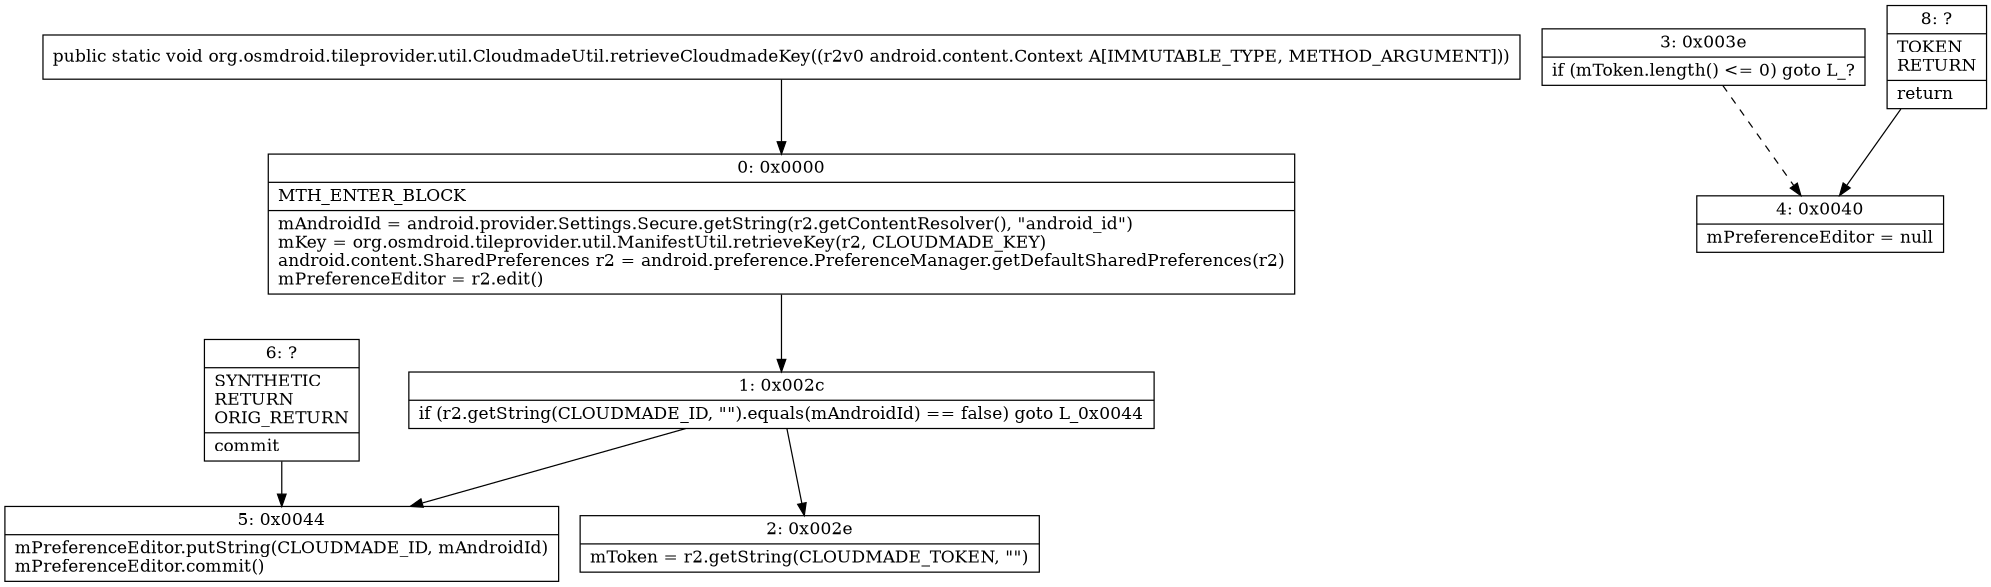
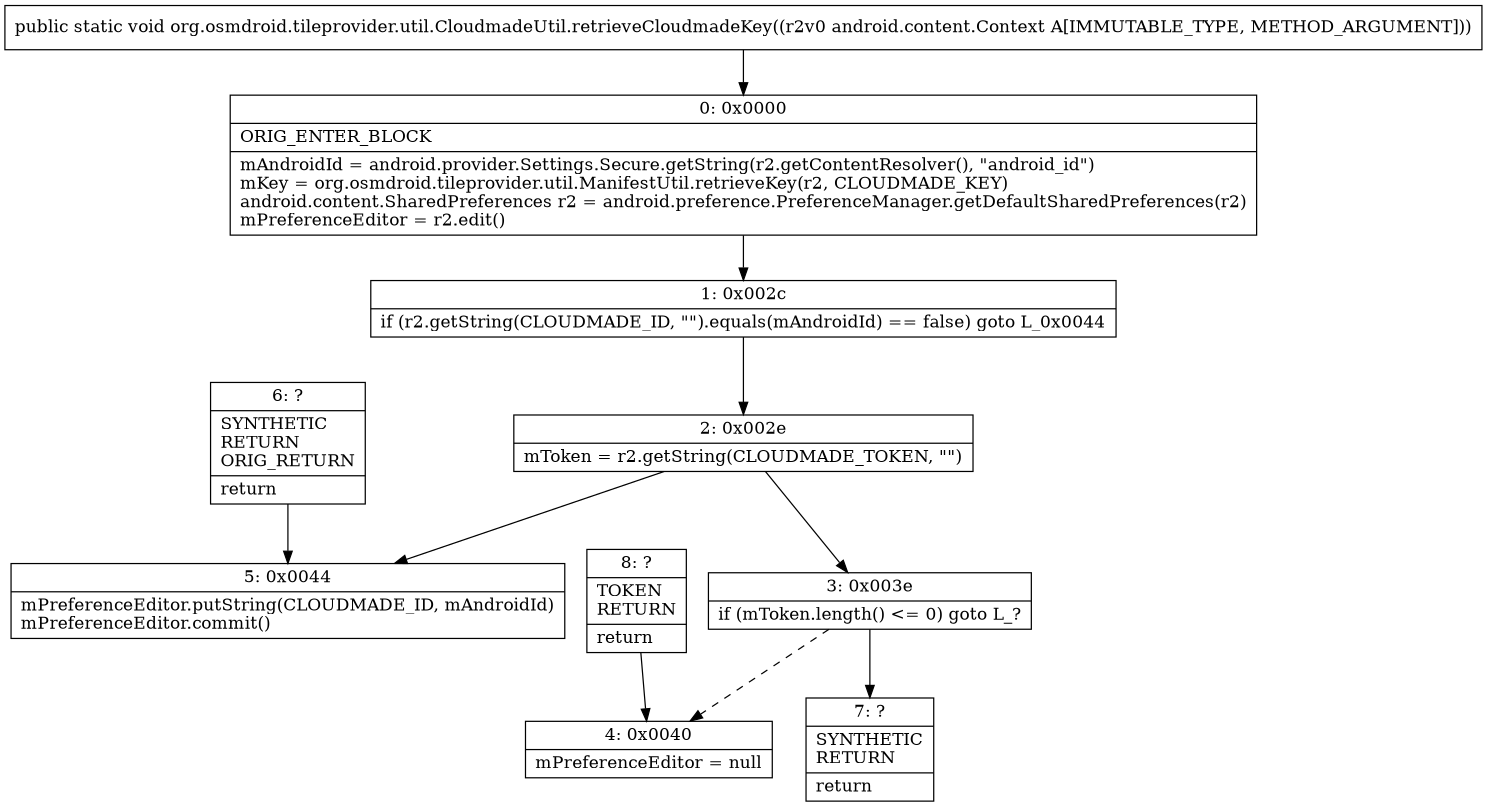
node "0: 0x0000": text "MTH_ENTER_BLOCK" -> "ORIG_ENTER_BLOCK"
node "6: ?": text "commit" -> "return"
edge "1: 0x002c" -> "5: 0x0044": now "2: 0x002e" -> "5: 0x0044"
edge "2: 0x002e" -> "3: 0x003e": added
node "7: ?": added
